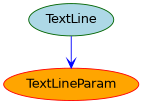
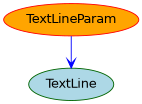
edge "TextLine" -> "TextLineParam": reversed
